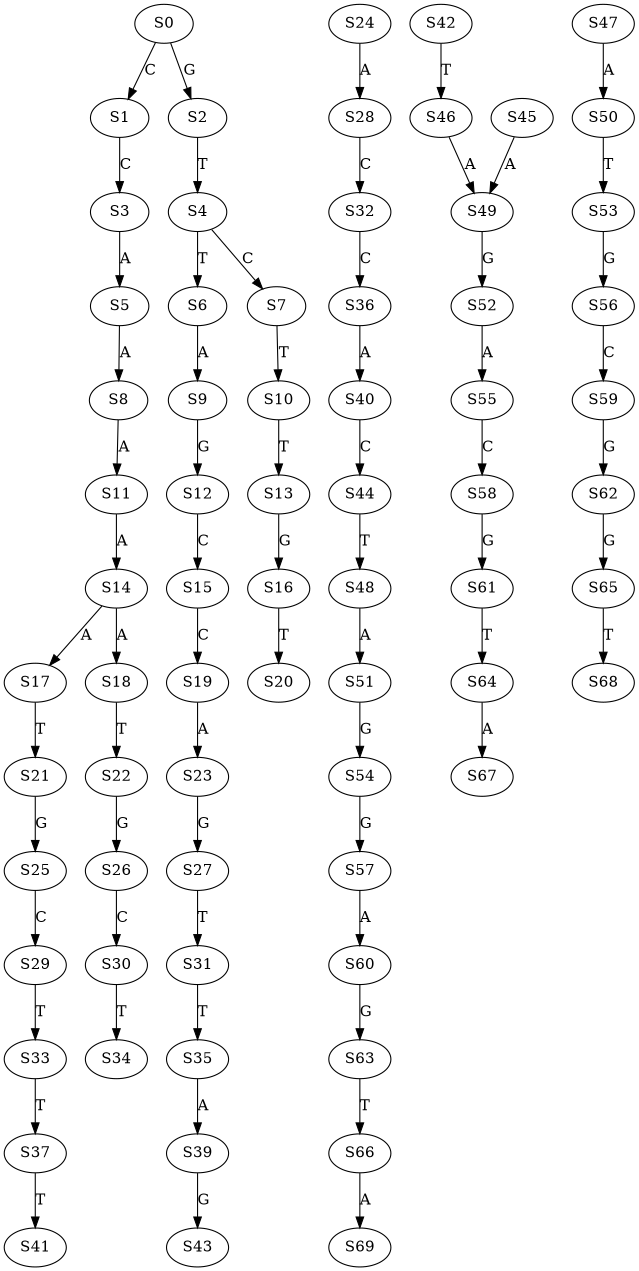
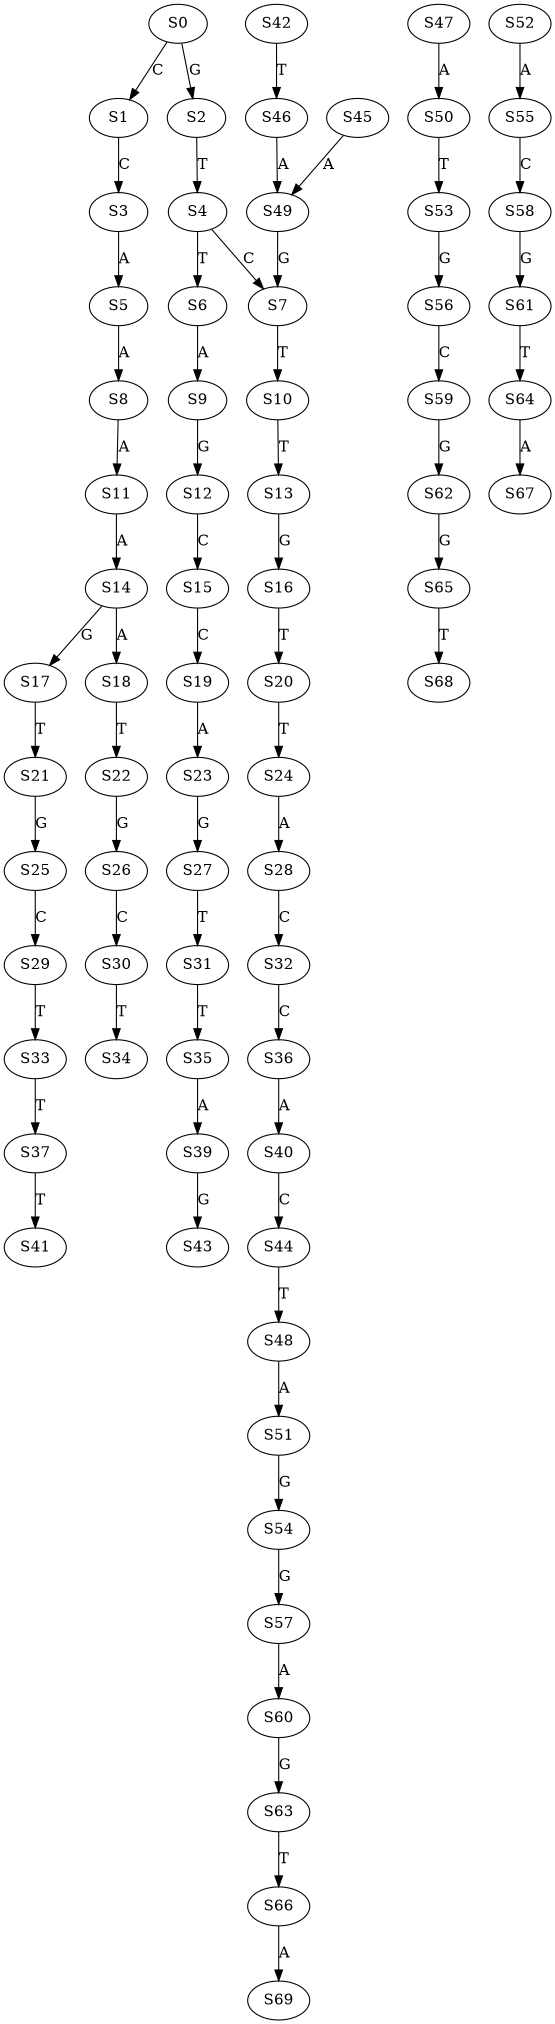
edge "S49" -> "S52": now "S49" -> "S7"
edge "S14" -> "S17": label "A" -> "G"
edge "S20" -> "S24": added, label "T"
